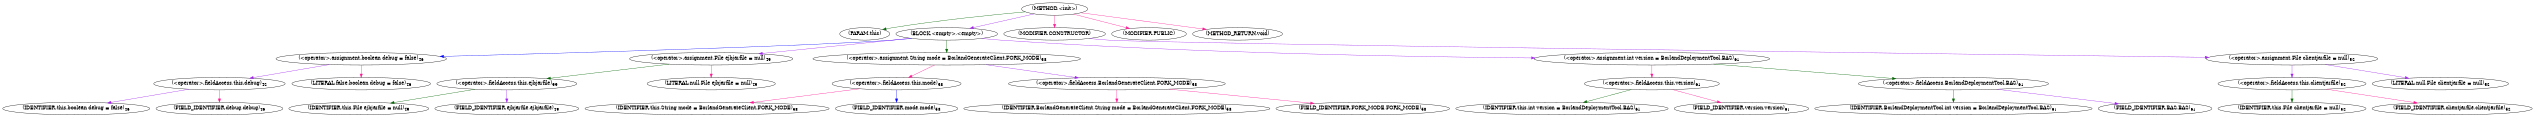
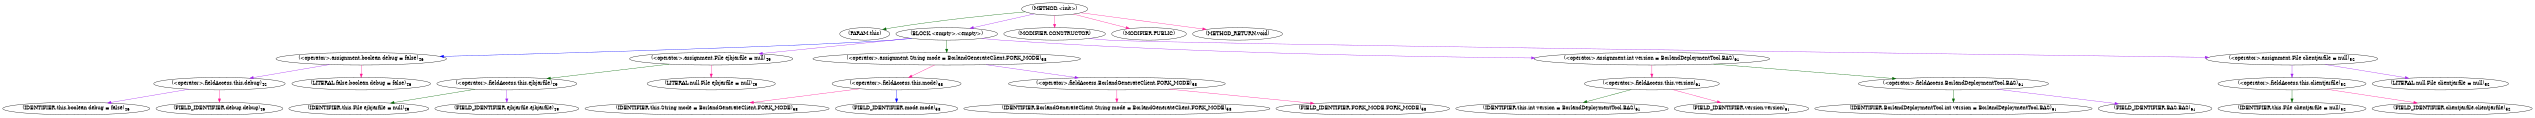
node "(<operator>.fieldAccess,this.ejbjarfile)": text "99" -> "49"
